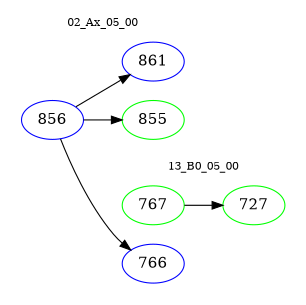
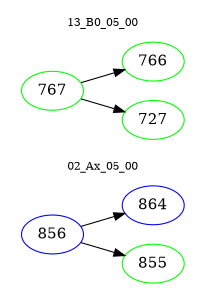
node "861": label "861" -> "864"
edge "856" -> "766": now "767" -> "766"
node "766": color blue -> green
